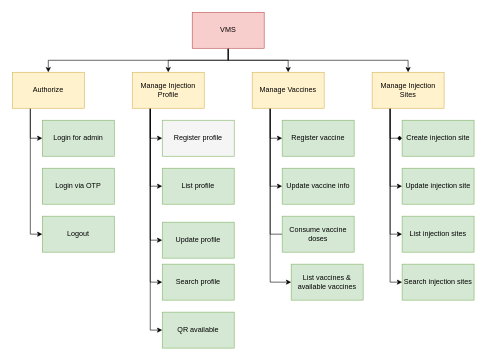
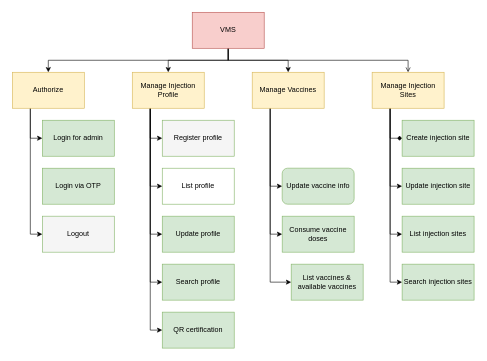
edge "VMS" -> "Manage Injection Sites": arrowhead classic -> open
edge "Manage Vaccines" -> "Register vaccine": removed
node "Register vaccine": removed
node "List profile": fillcolor #d5e8d4 -> #ffffff
node "Update vaccine info": shape rectangle -> rounded rectangle
node "Logout": fillcolor #d5e8d4 -> #f5f5f5
edge "Manage Vaccines" -- "Consume vaccine doses": arrowhead none -> classic
node "Update profile": moved (198, 240) -> (198, 234)
node "QR available": label "QR available" -> "QR certification"
